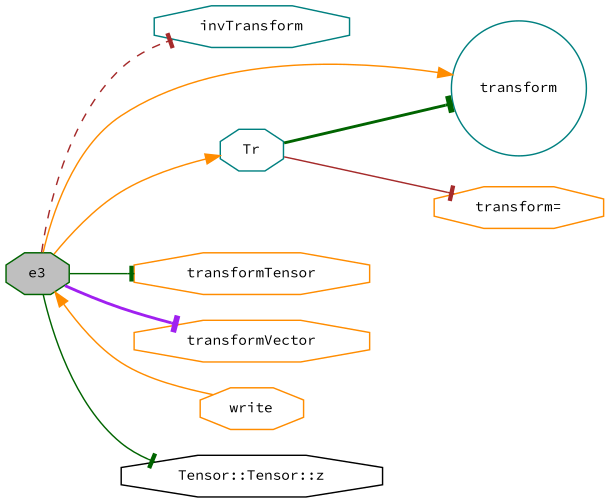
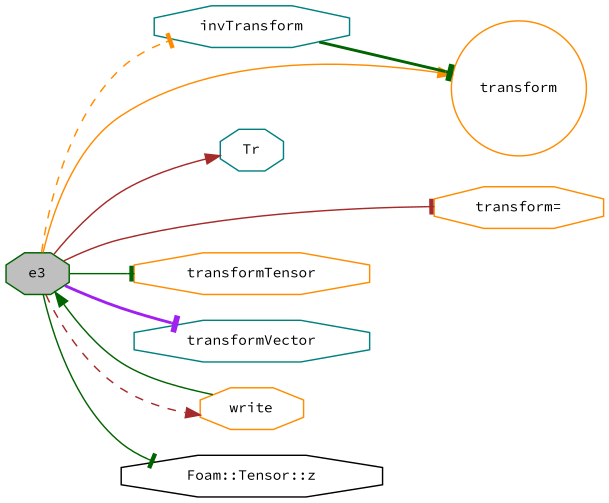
node "transform": color teal -> darkorange
edge "Tr" -> "transform": now "invTransform" -> "transform"
edge "e3" -> "invTransform": color brown -> darkorange
edge "Tr" -> "transform=": now "e3" -> "transform="
edge "e3" -> "Tr": color darkorange -> brown
node "transformVector": color darkorange -> teal
edge "write" -> "e3": color darkorange -> darkgreen
edge "e3" -> "write": added
node "Tensor::Tensor::z": label "Tensor::Tensor::z" -> "Foam::Tensor::z"
